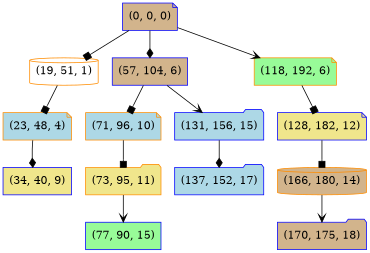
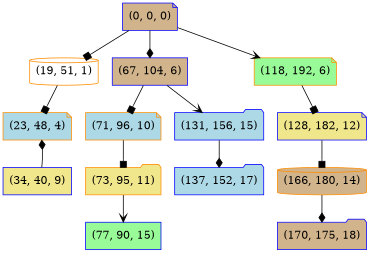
node "(57, 104, 6)": label "(57, 104, 6)" -> "(67, 104, 6)"
edge "(23, 48, 4)" -> "(34, 40, 9)": reversed
edge "(166, 180, 14)" -> "(170, 175, 18)": arrowhead vee -> diamond
